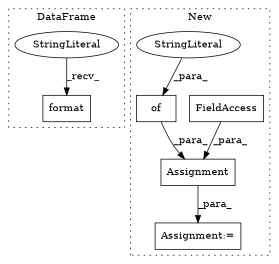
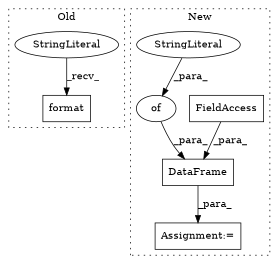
cluster "DataFrame": label "DataFrame" -> "Old"
node "of": shape box -> ellipse
node "Assignment": label "Assignment" -> "DataFrame"
